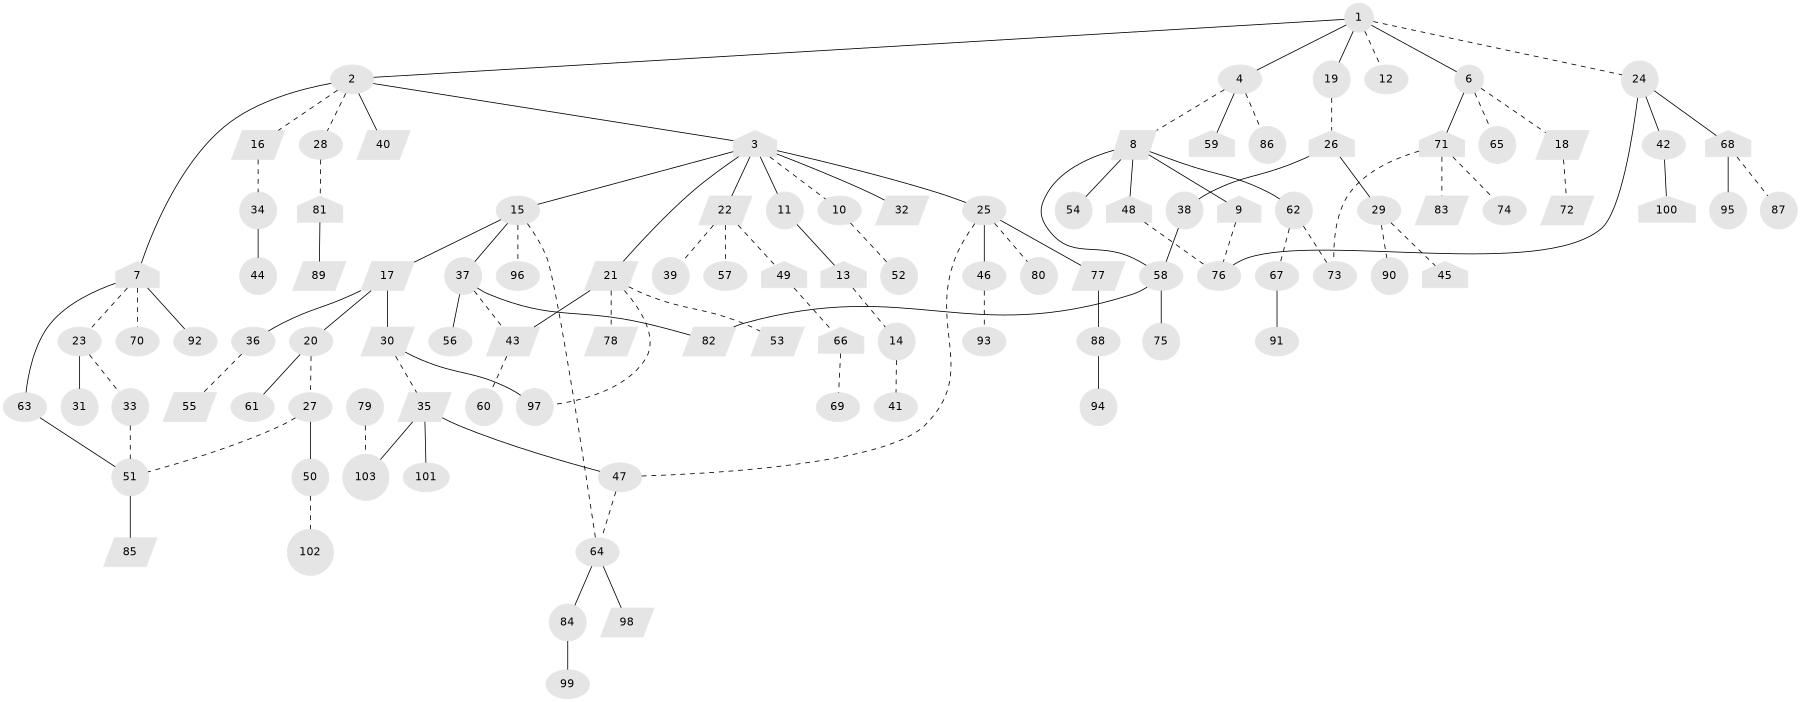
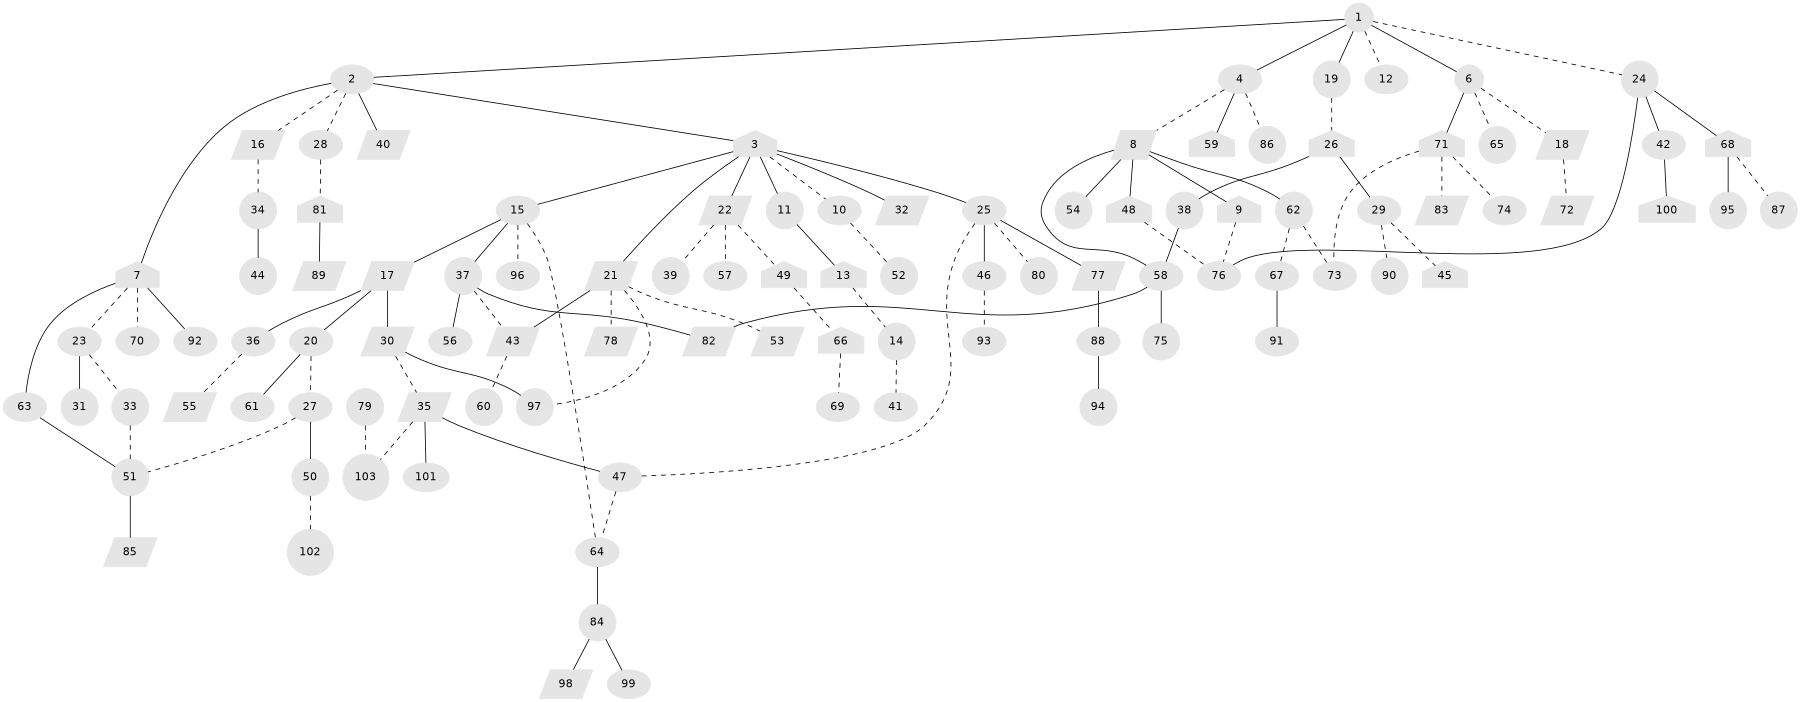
edge "35" -- "103": style solid -> dashed
edge "64" -- "98": now "84" -- "98"
